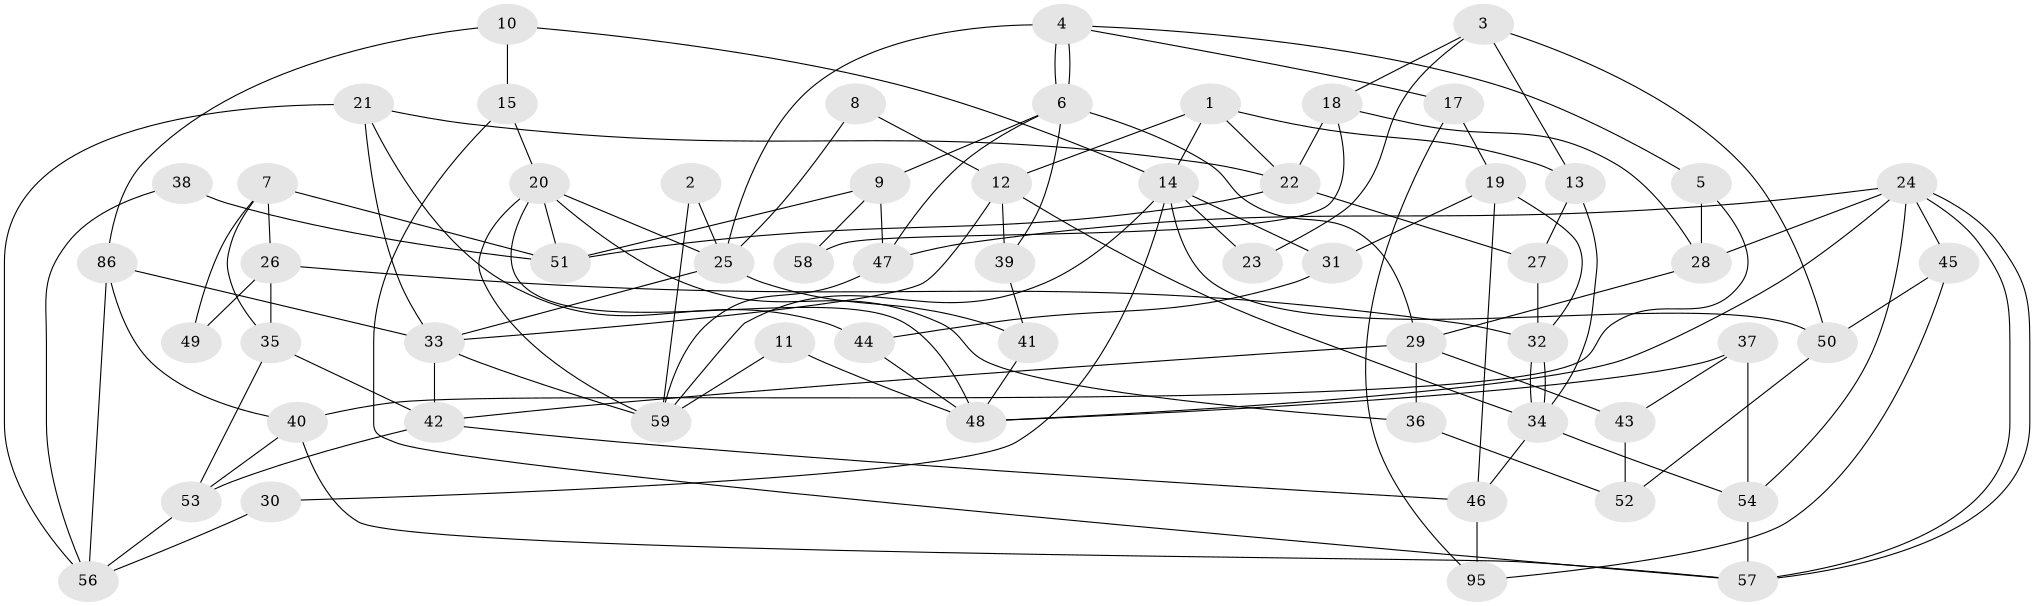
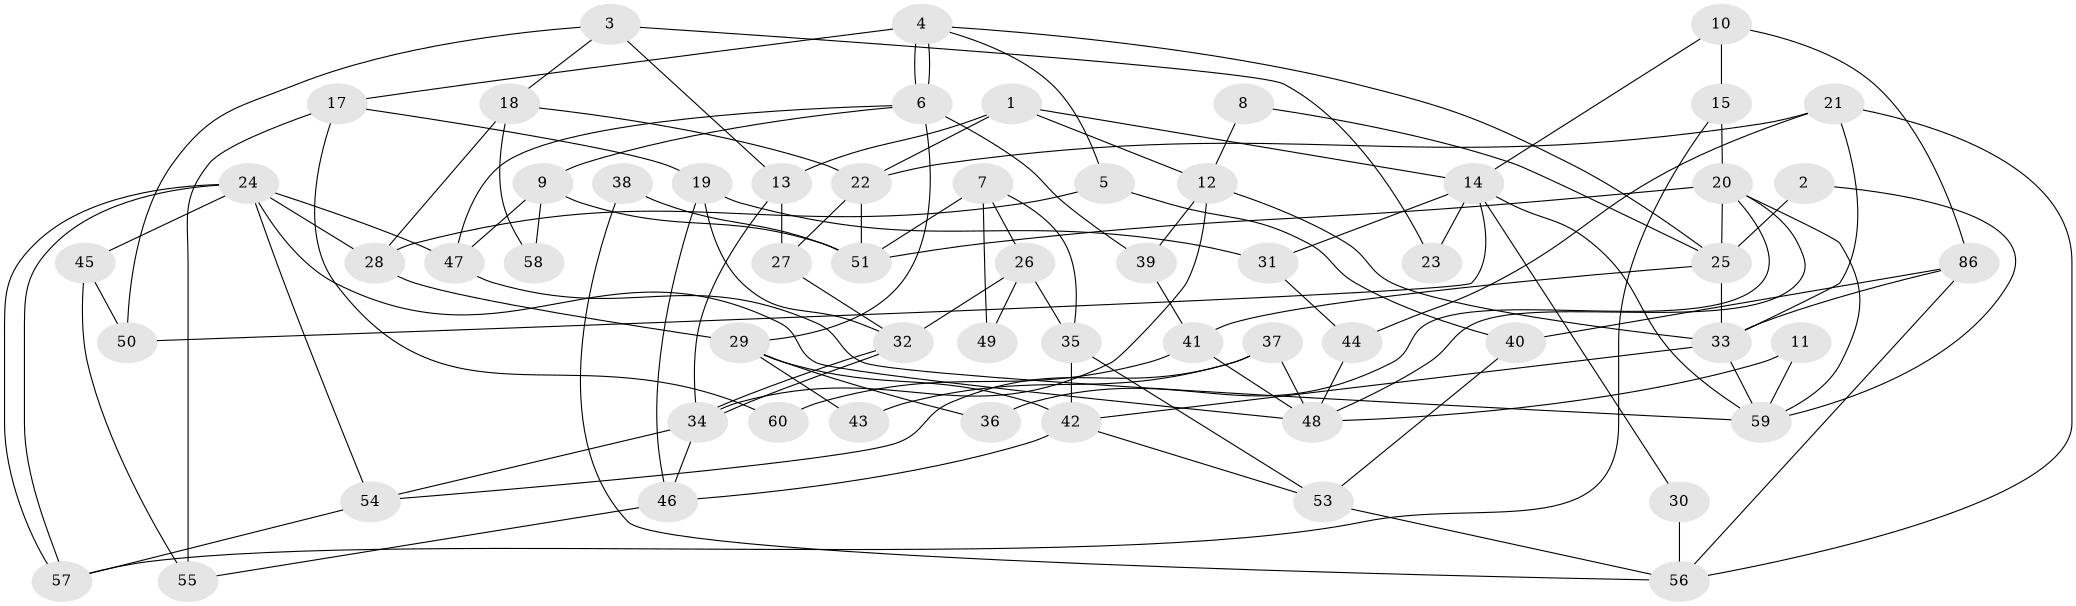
node "60": added
node "52": removed
edge "40" -- "57": removed
node "95": label "95" -> "55"
